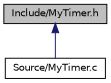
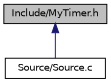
node "Source/MyTimer.c": label "Source/MyTimer.c" -> "Source/Source.c"
